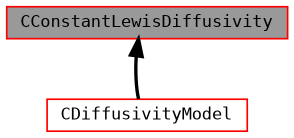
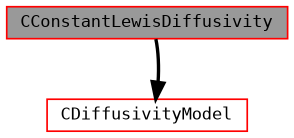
edge "CDiffusivityModel" -> "CConstantLewisDiffusivity": reversed
